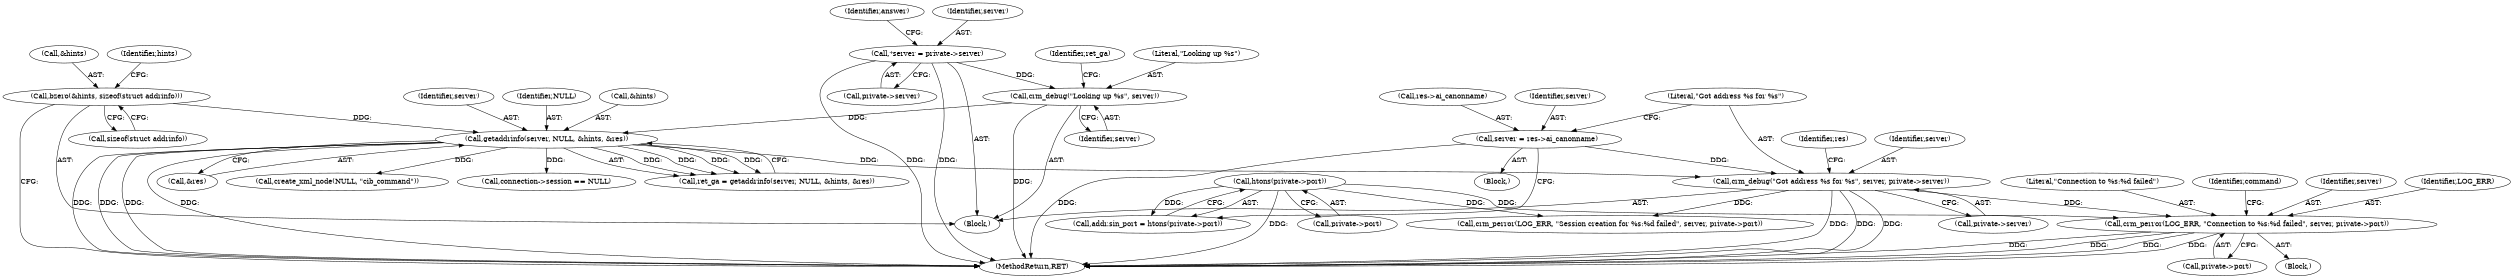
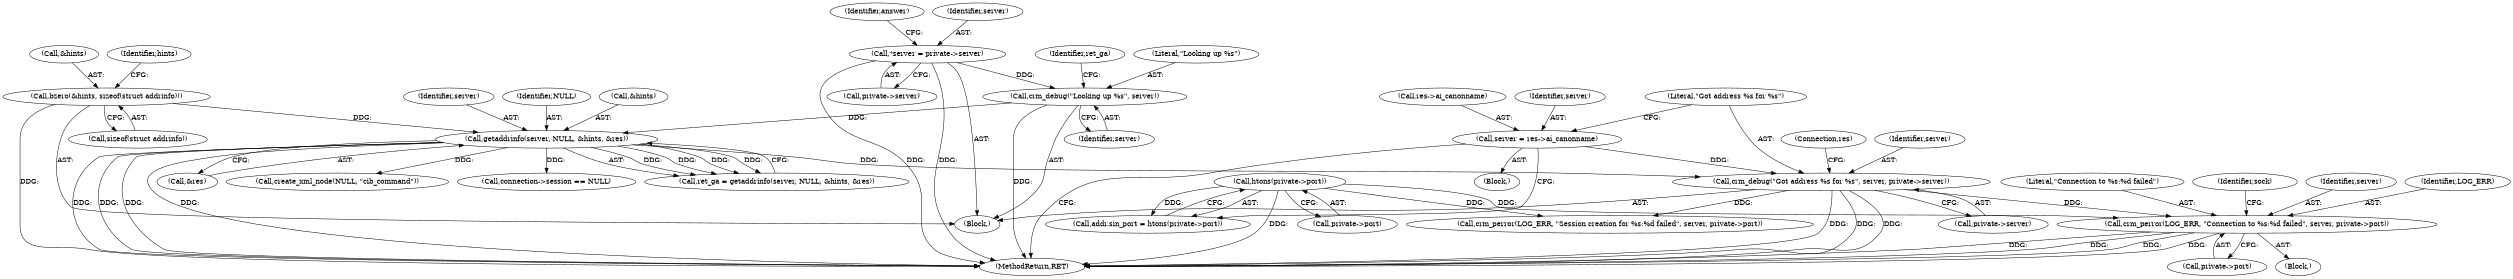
edge "(Call,sizeof(struct addrinfo))" -> "(Call,bzero(&hints, sizeof(struct addrinfo)))": label "CFG: " -> "AST: "
node "(Identifier,res)": label "(Identifier,res)" -> "(Connection,res)"
edge "(Call,bzero(&hints, sizeof(struct addrinfo)))" -> "(MethodReturn,RET)": label "CFG: " -> "DDG: "
node "(Identifier,command)": label "(Identifier,command)" -> "(Identifier,sock)"
edge "(Call,server = res->ai_canonname)" -> "(MethodReturn,RET)": label "DDG: " -> "CFG: "
